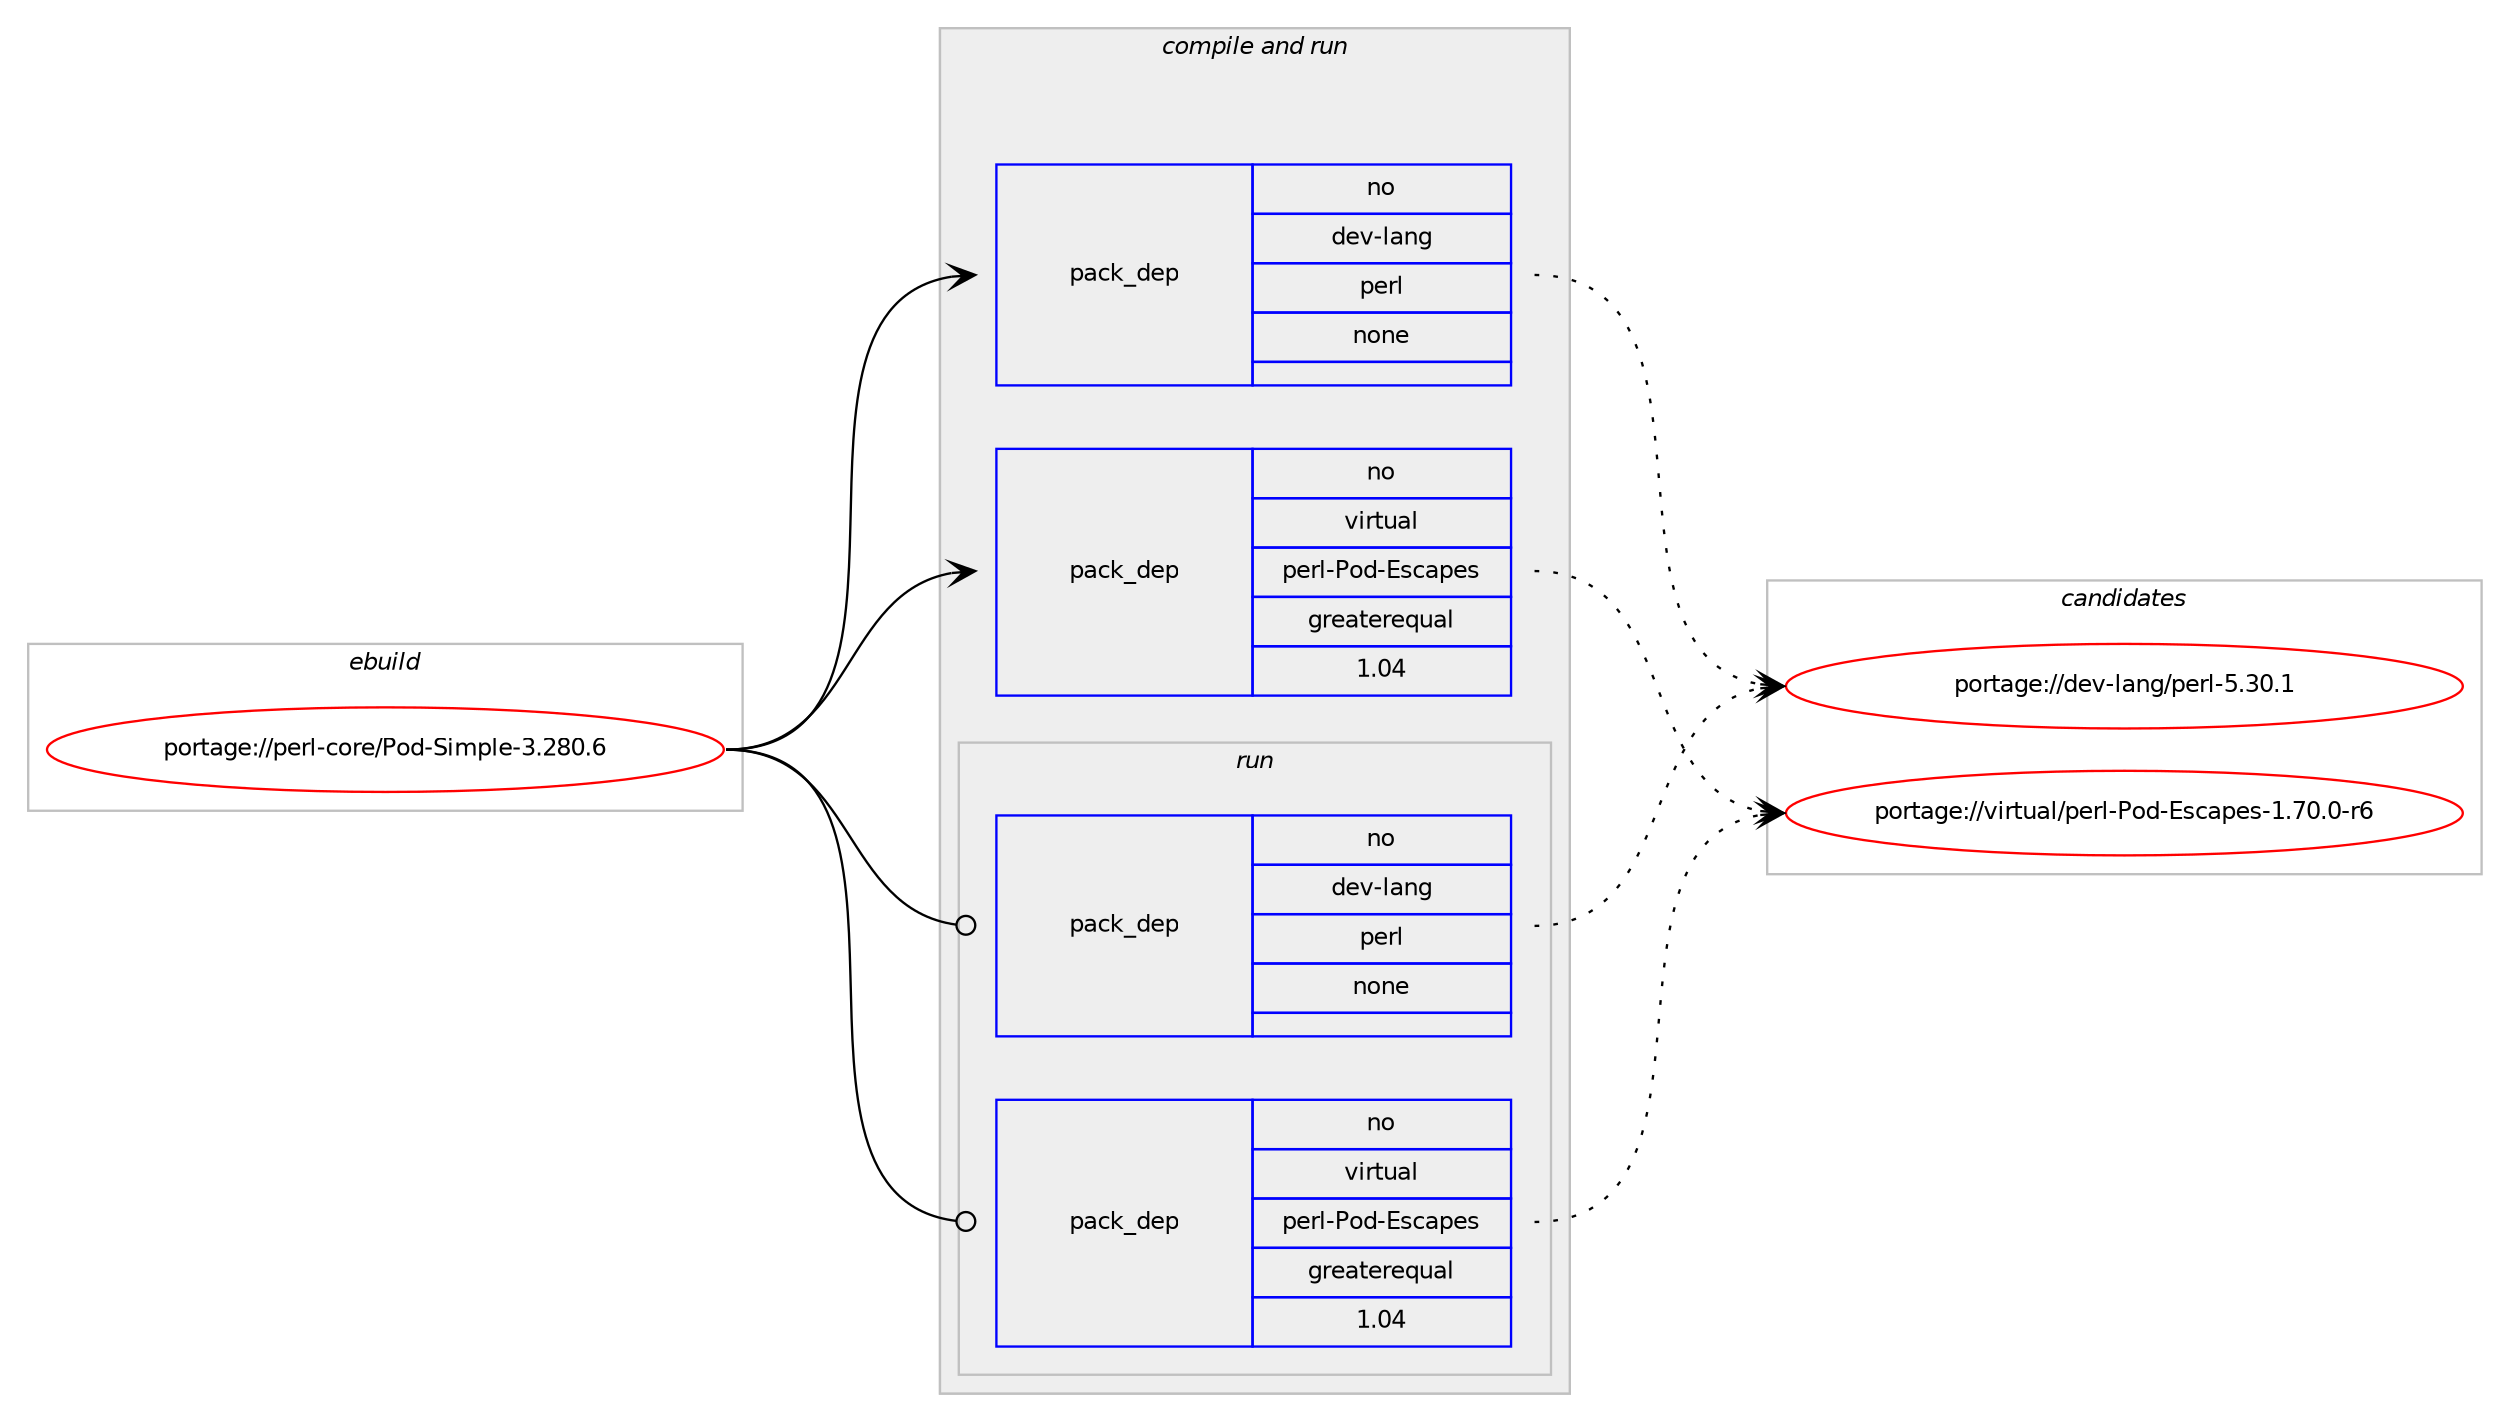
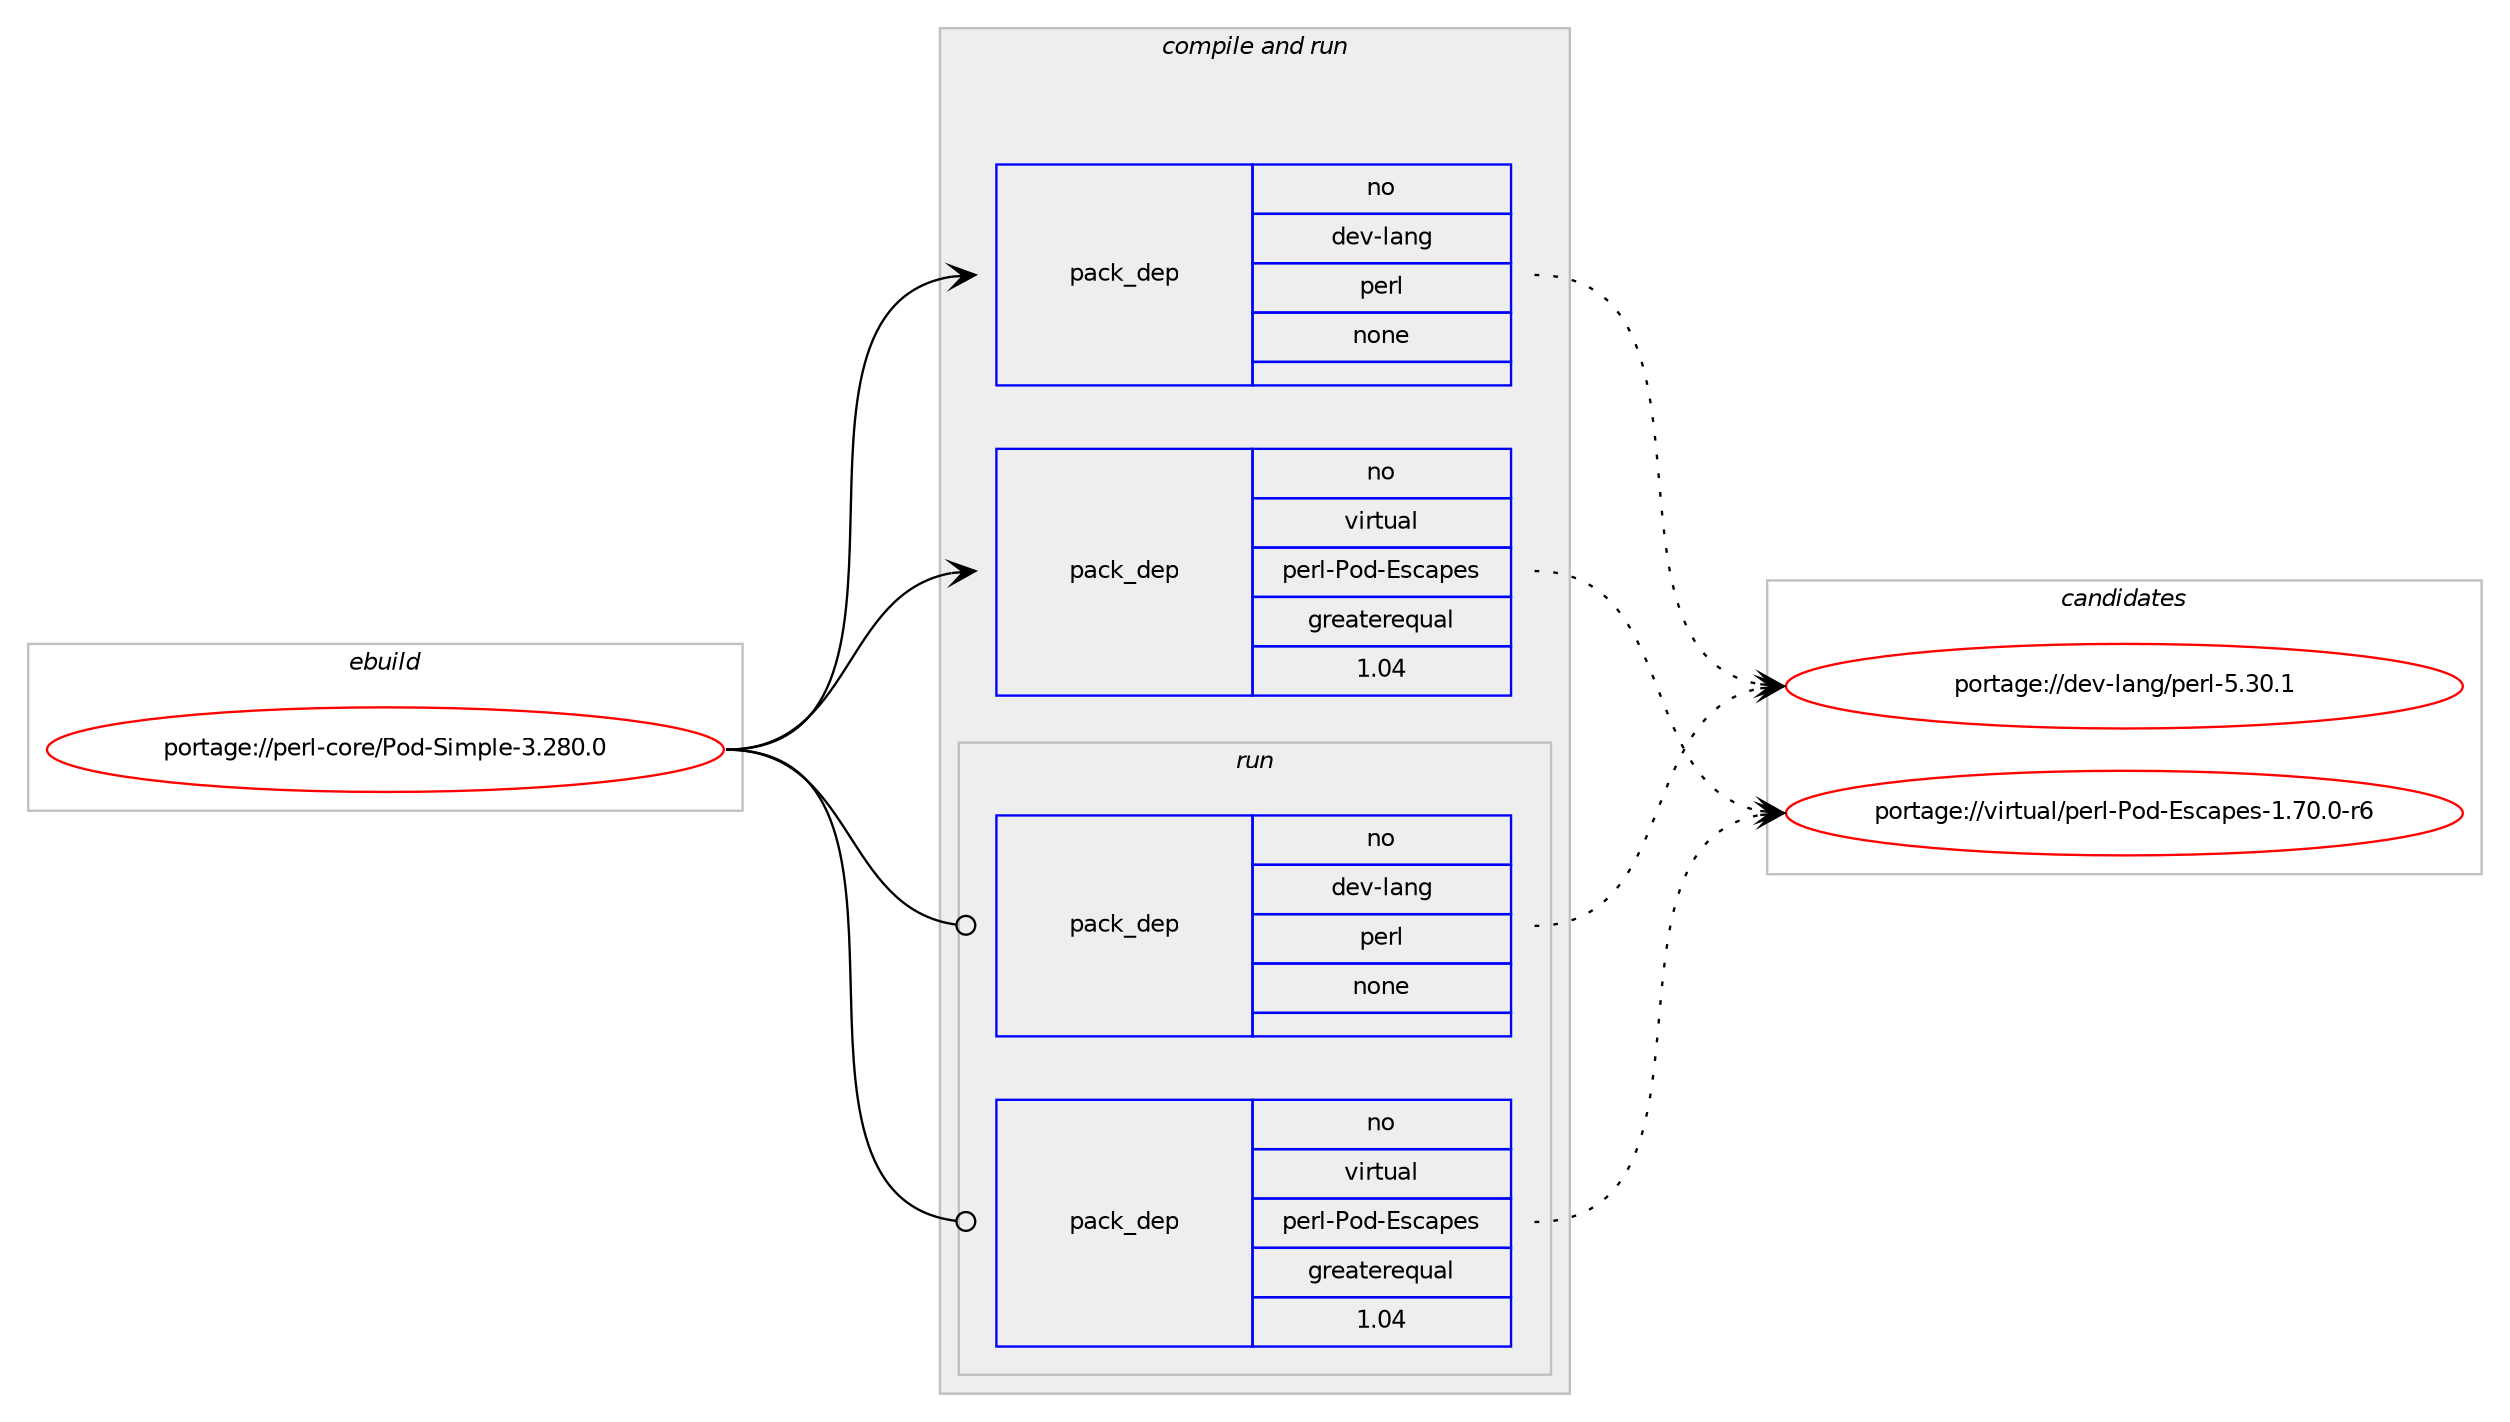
node "portage://perl-core/Pod-Simple-3.280.6": label "portage://perl-core/Pod-Simple-3.280.6" -> "portage://perl-core/Pod-Simple-3.280.0"
